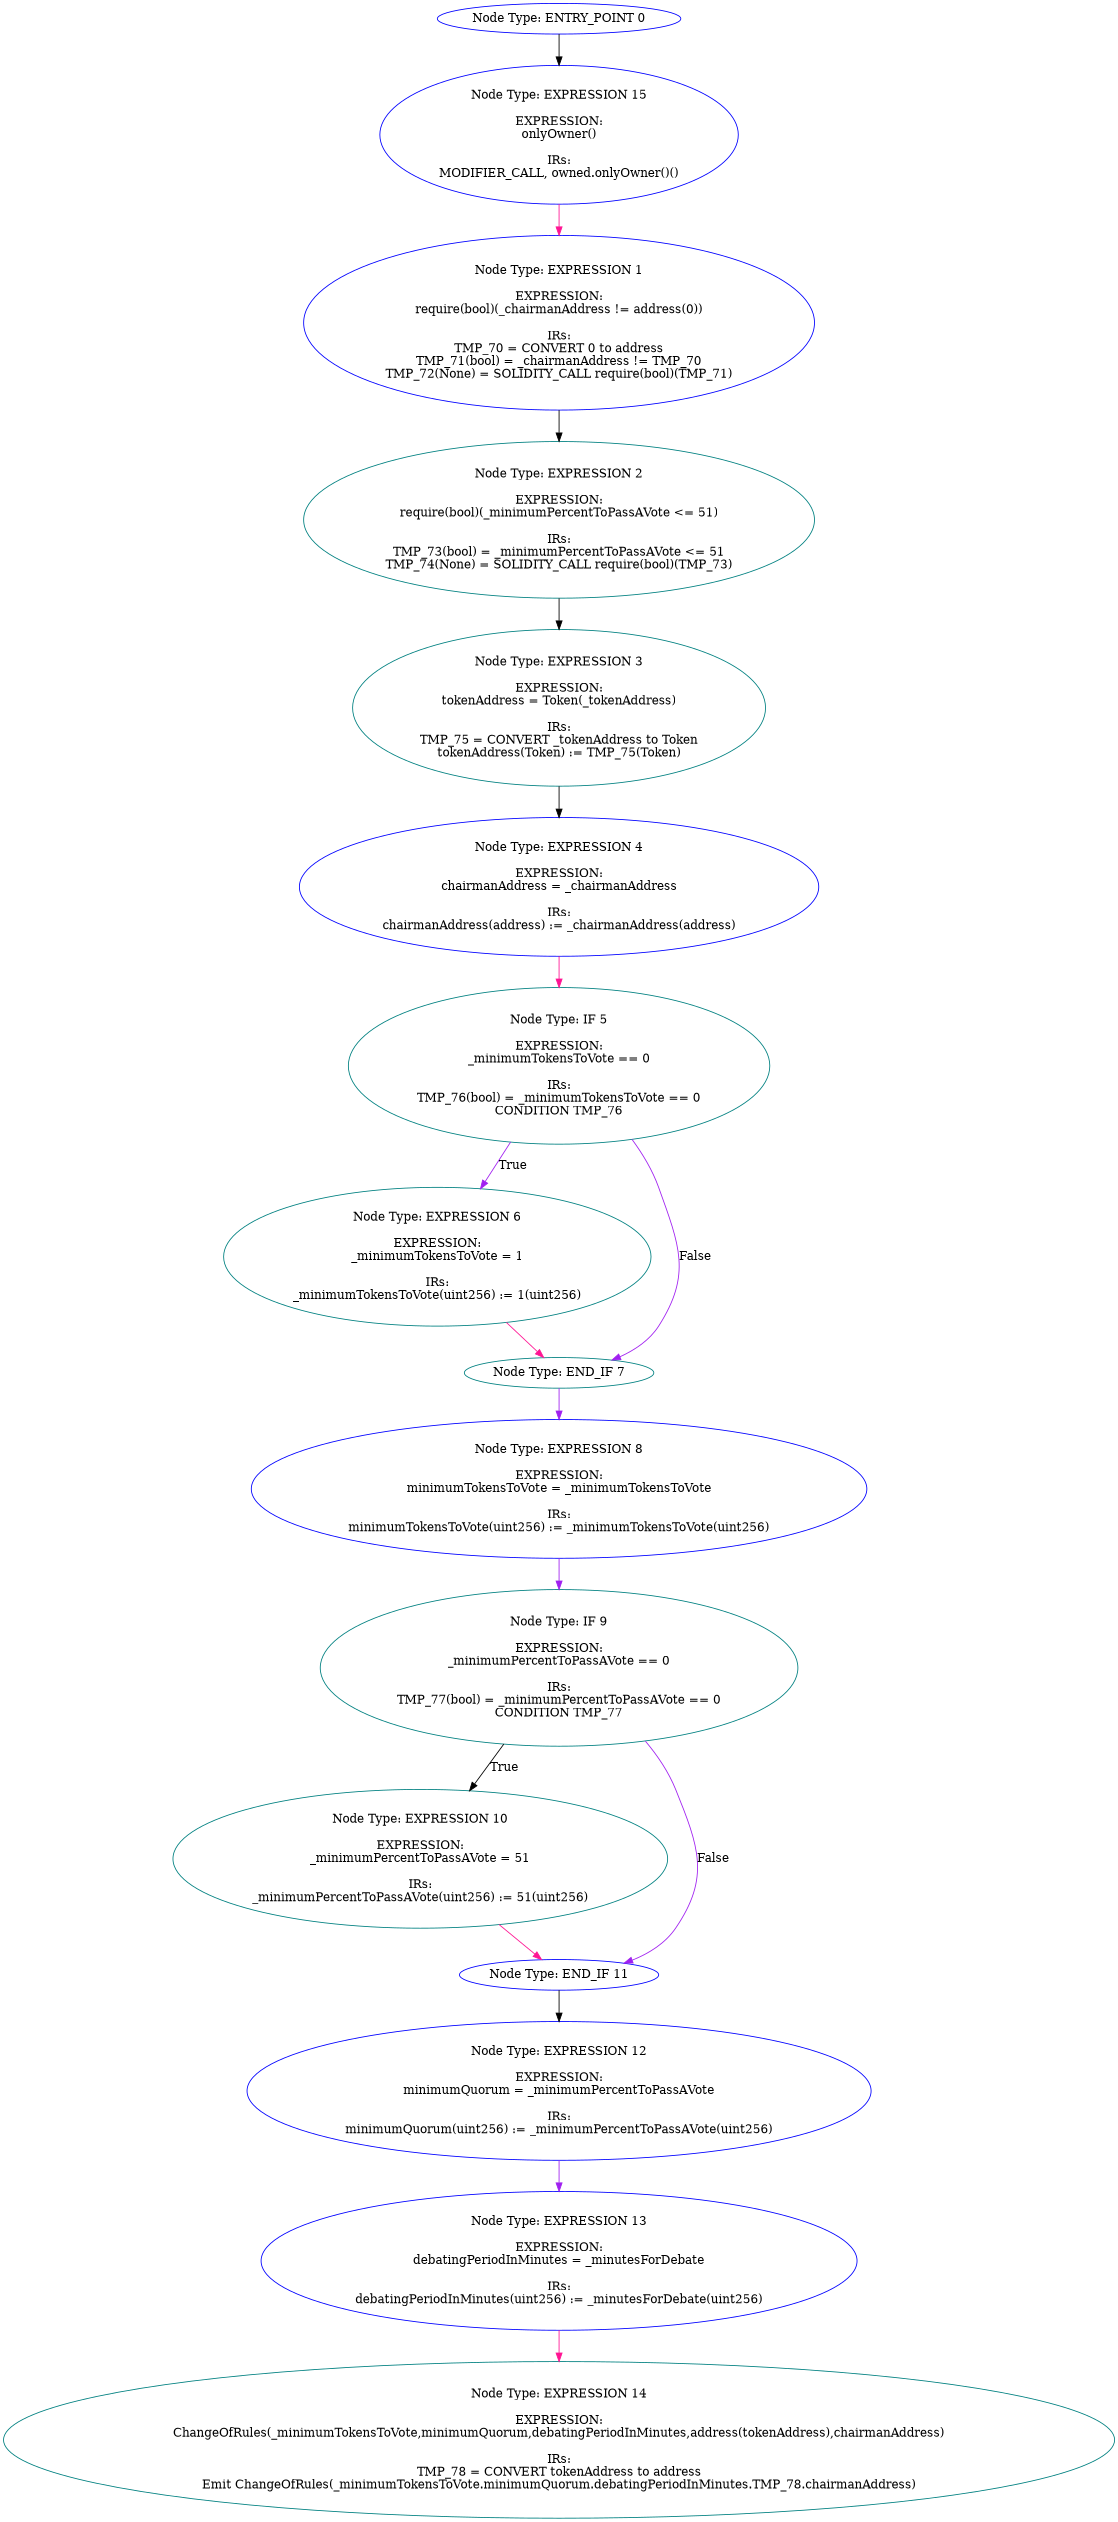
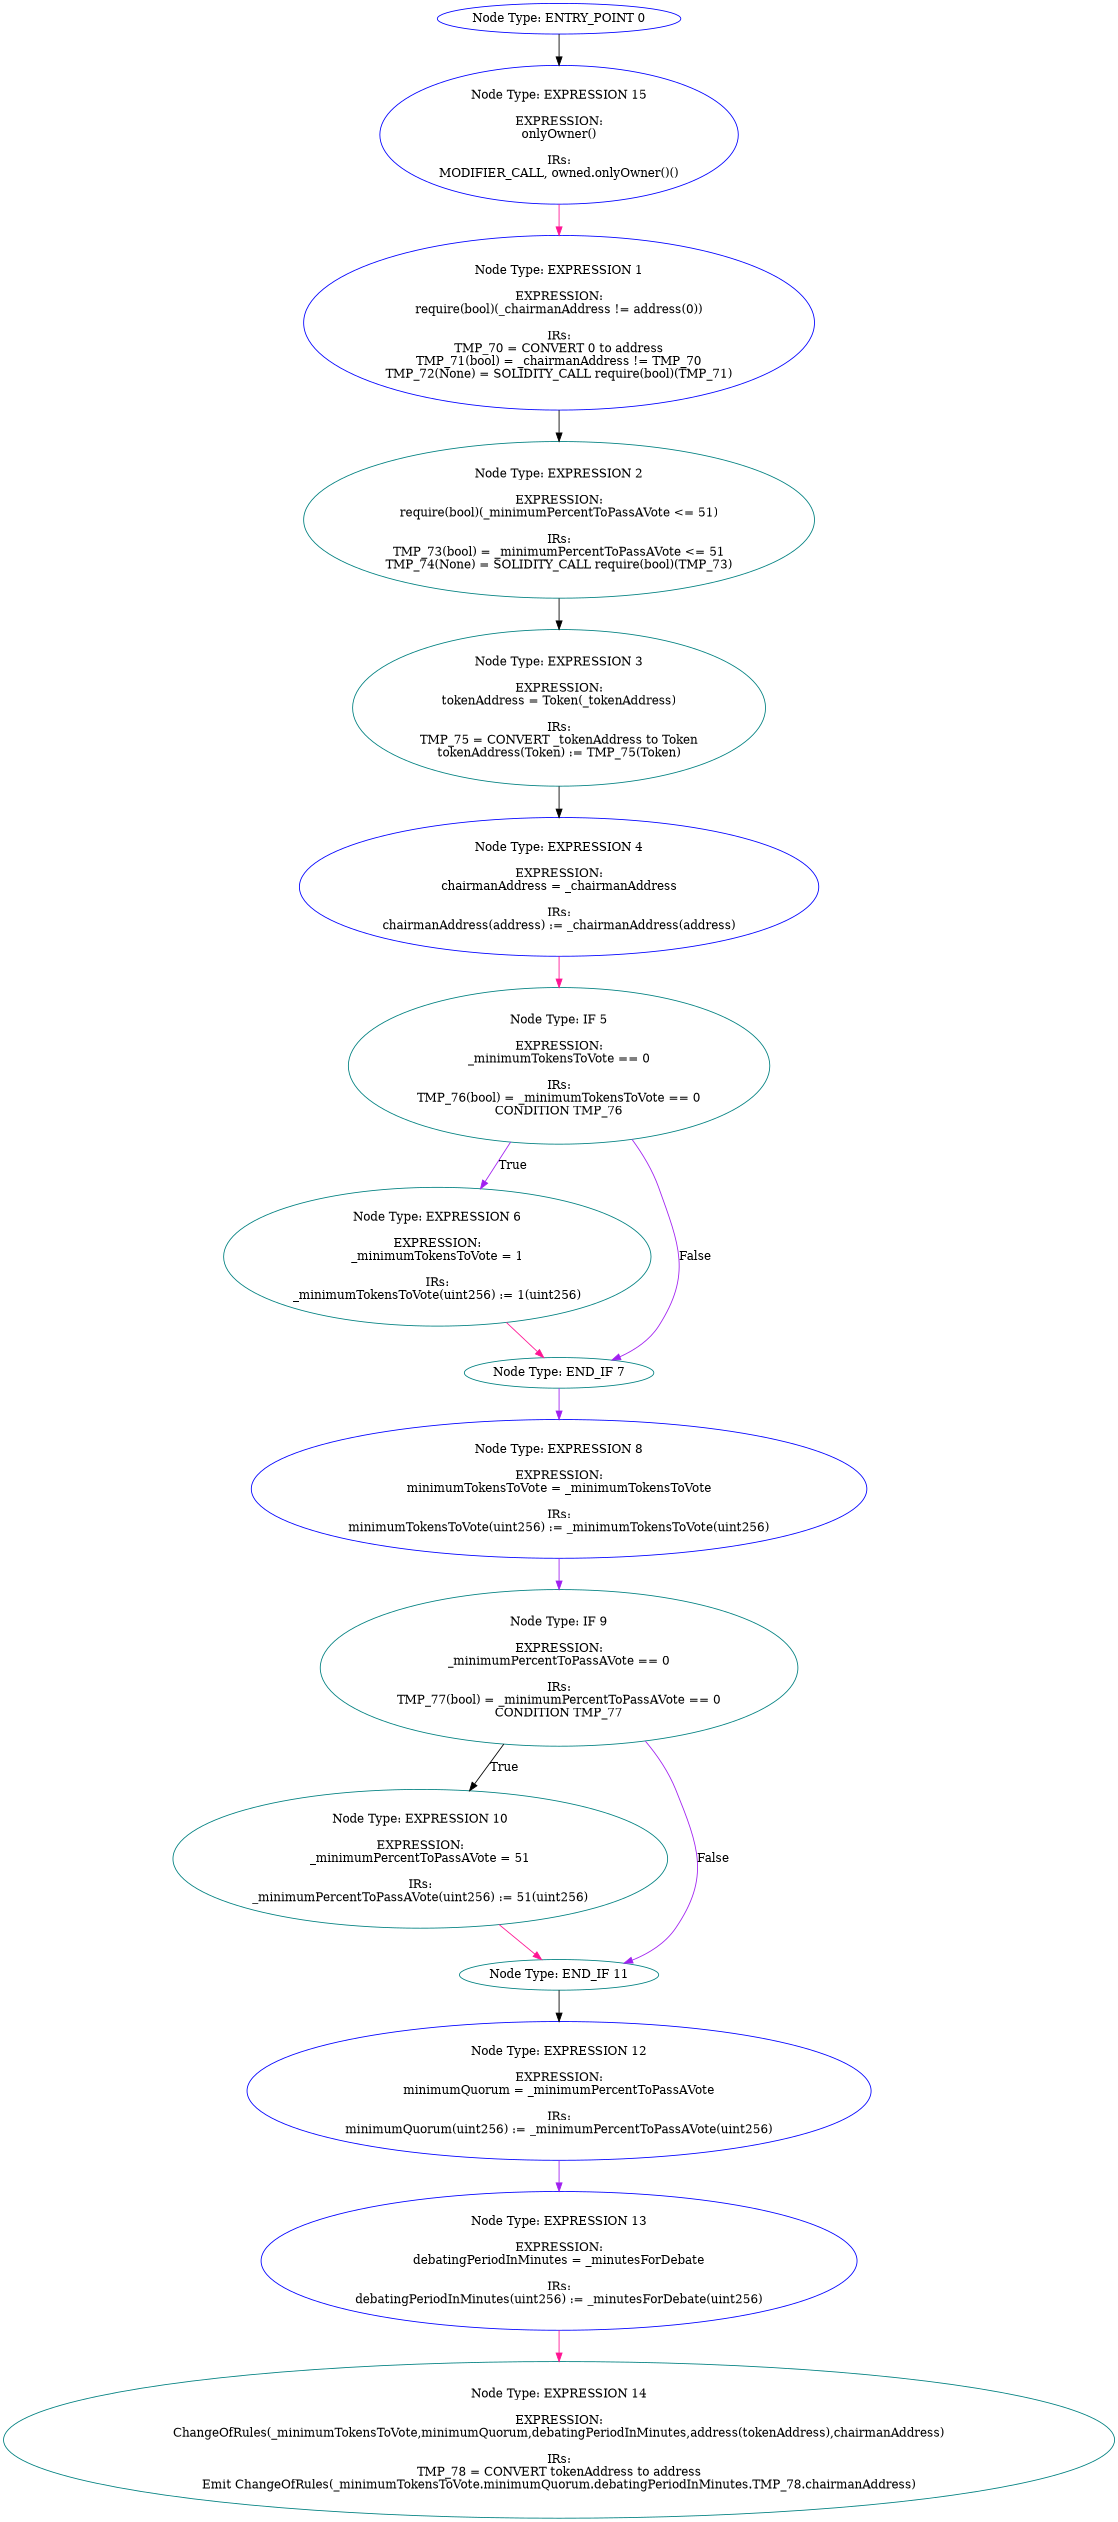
node "Node Type: END_IF 11": color blue -> teal
